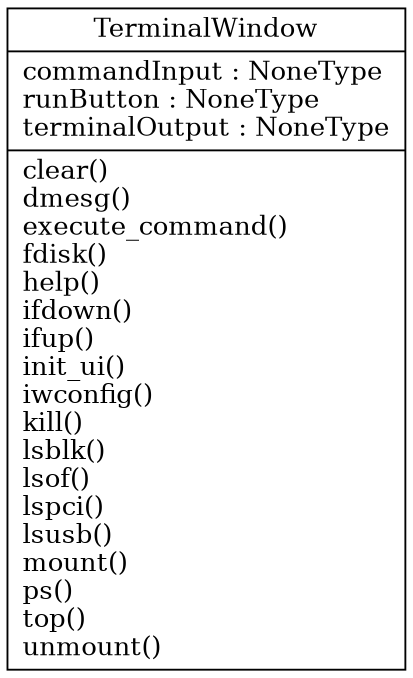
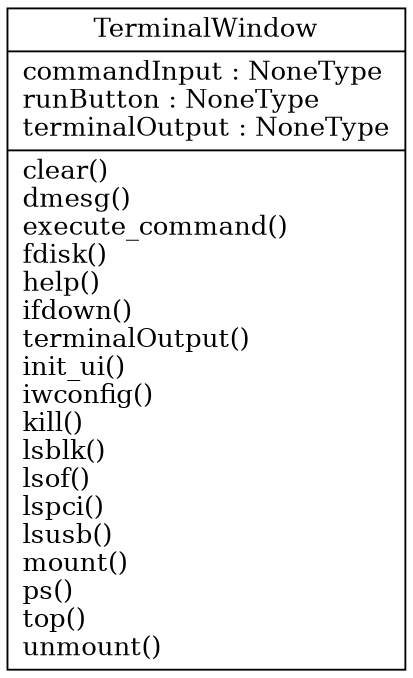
node "TerminalWindow": text "ifup()" -> "terminalOutput()"
